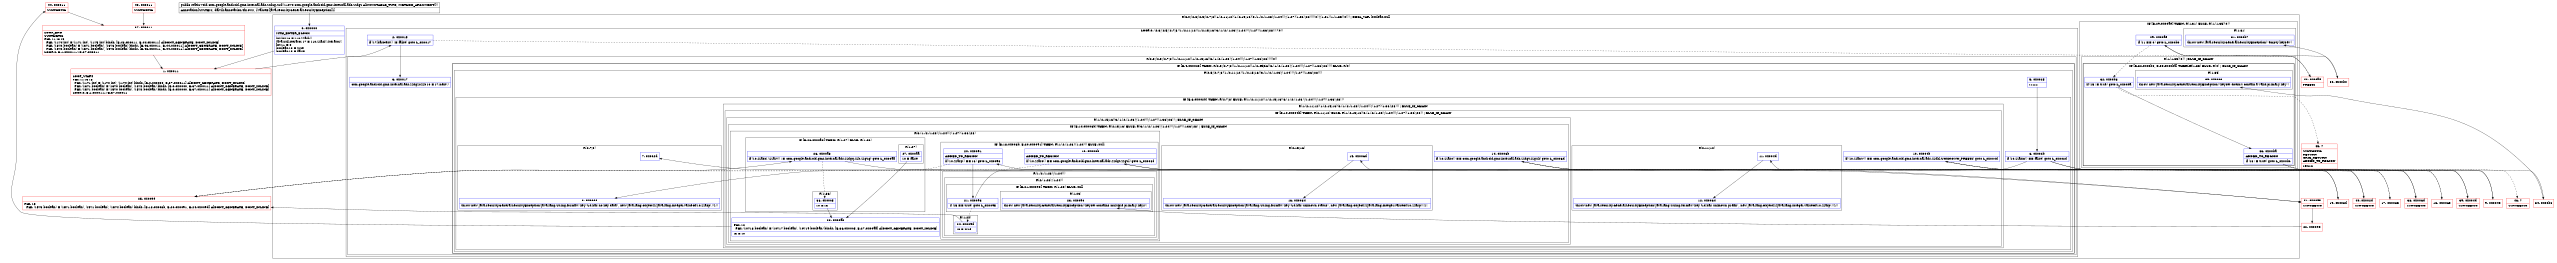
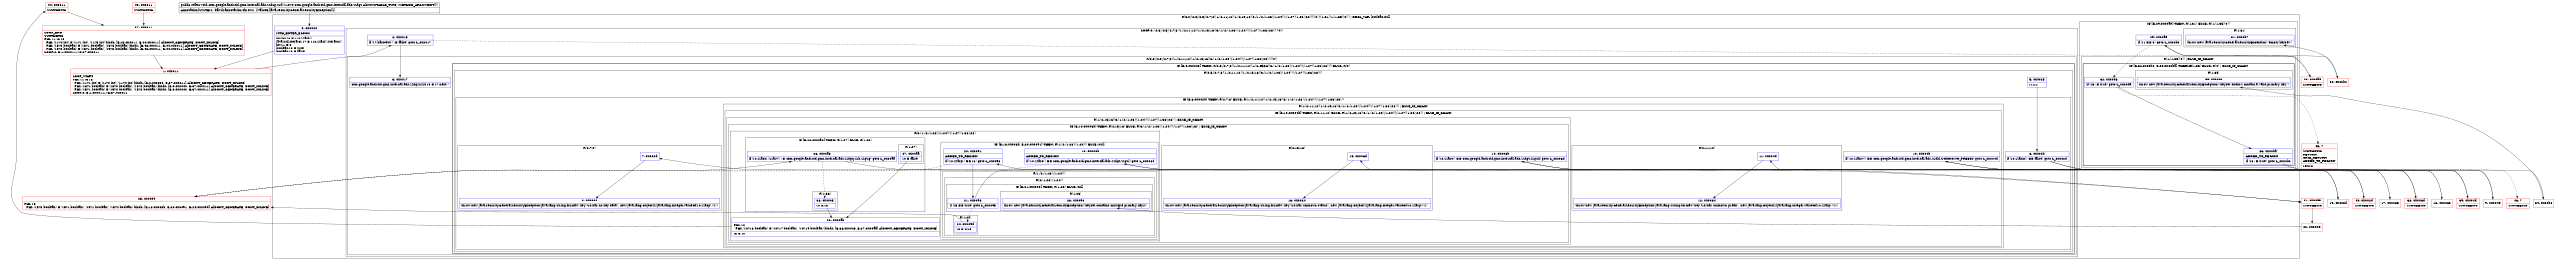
node "42: 0x00ae": text "PREFIX" -> "SYNTHETIC"
edge "6: 0x002b" -> "8: 0x0044": now "7: 0x002d" -> "8: 0x0044"
